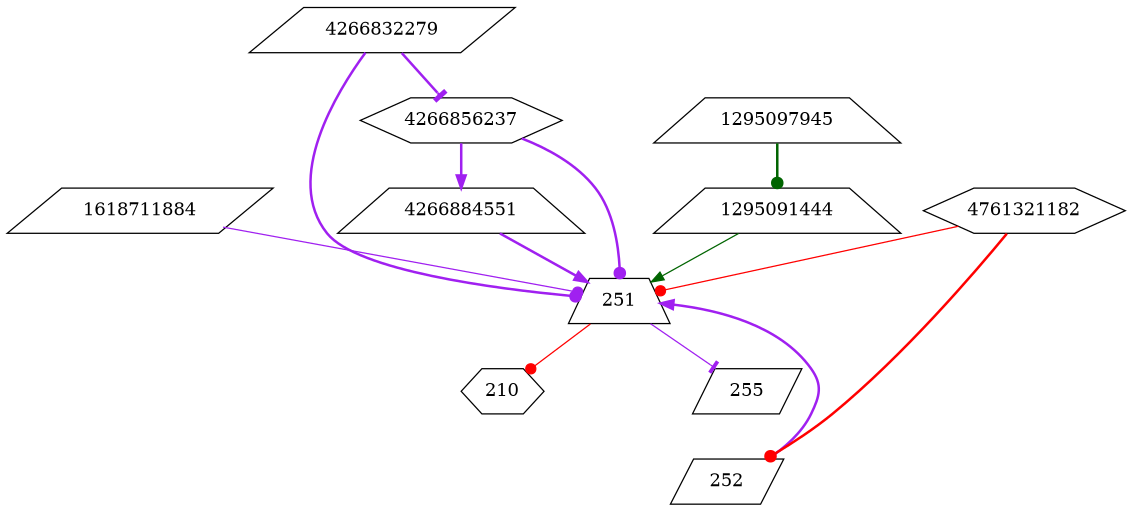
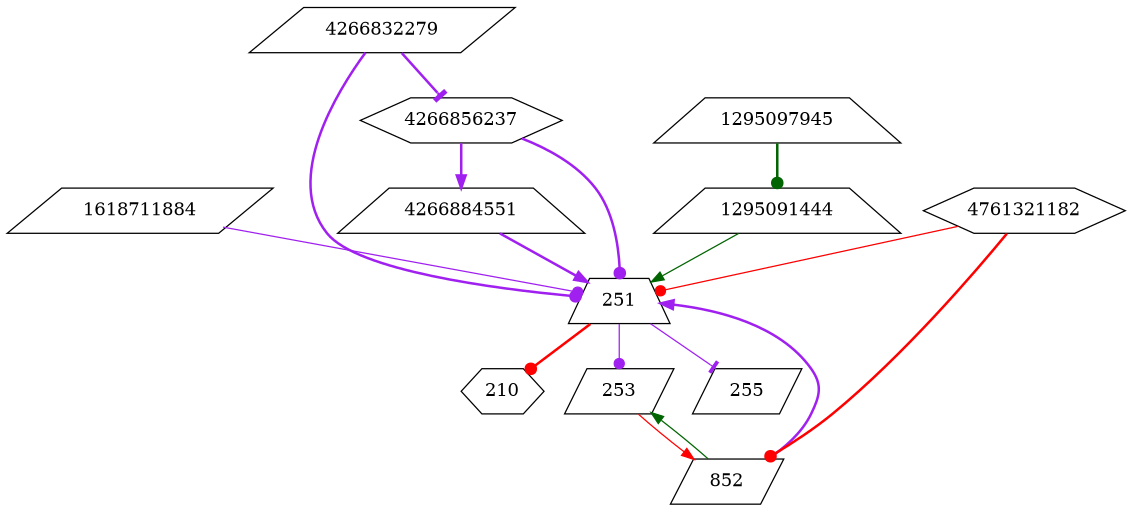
edge "251" -> "210": style solid -> bold
node "253": added
node "252": label "252" -> "852"
